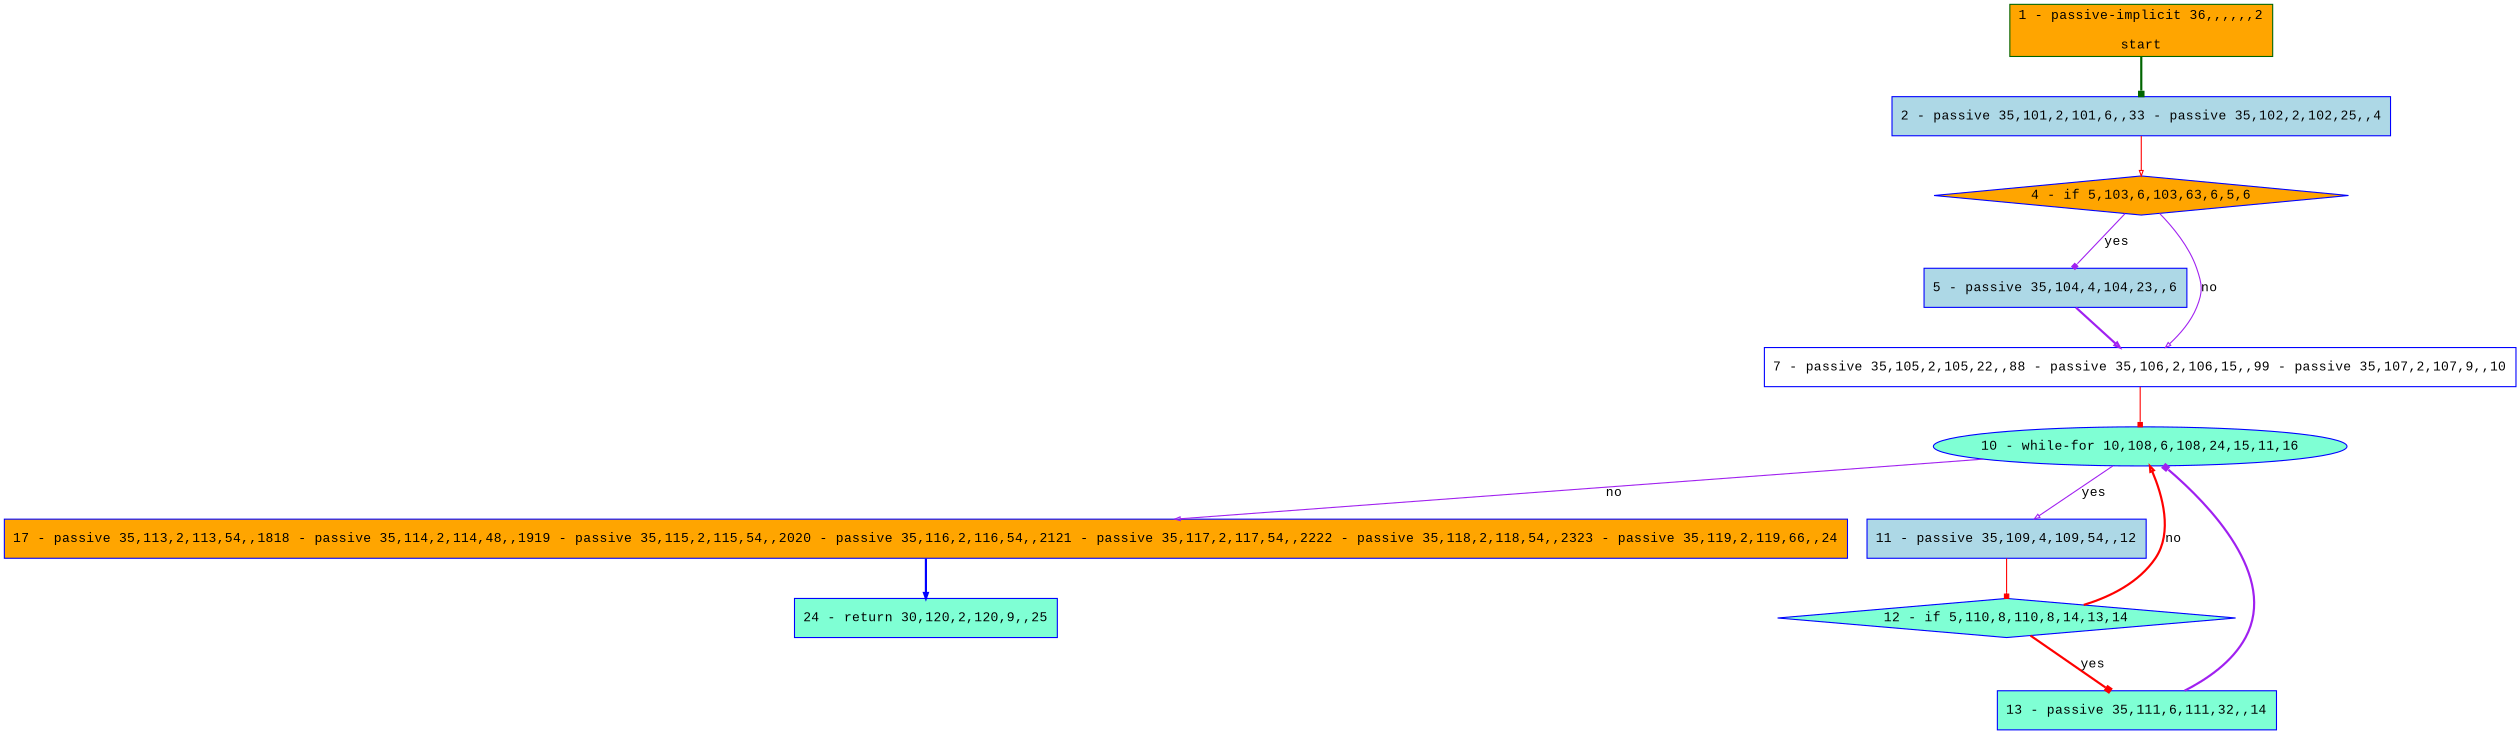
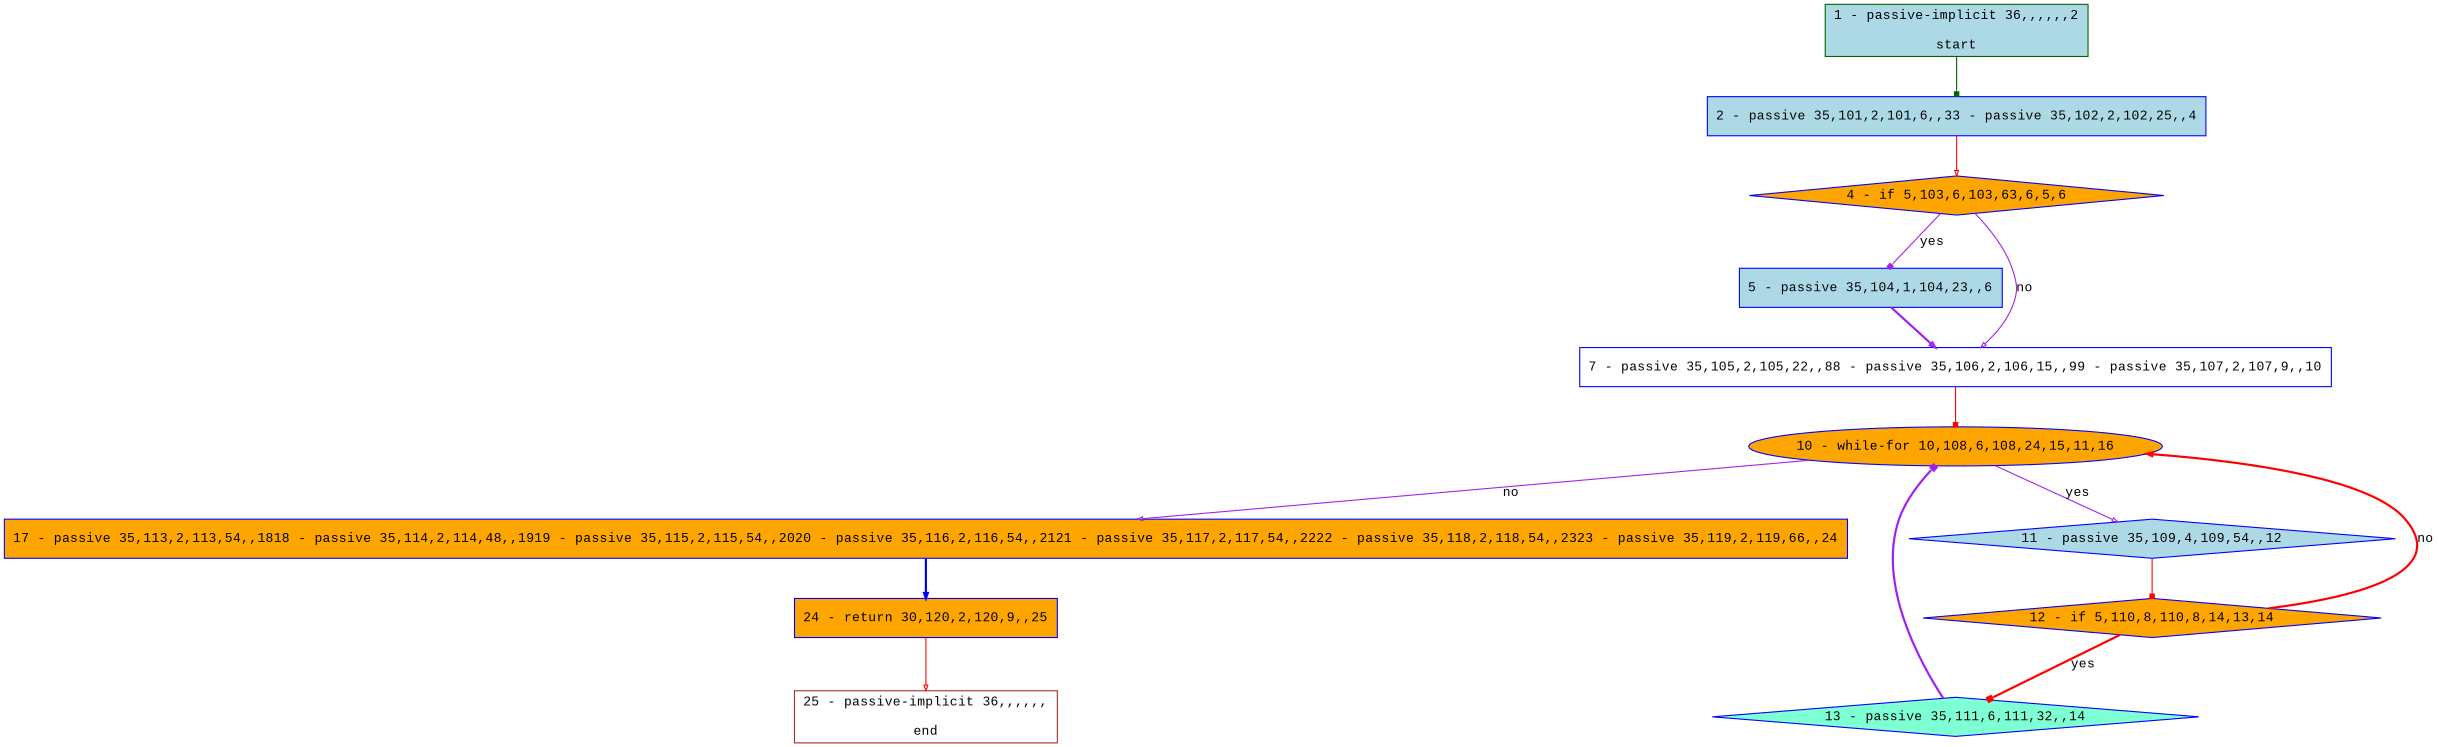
node "1 - passive-implicit 36,,,,,,2 start": fillcolor orange -> lightblue
edge "1 - passive-implicit 36,,,,,,2 start" -> "2 - passive 35,101,2,101,6,,33 - passive 35,102,2,102,25,,4": style bold -> solid
node "5 - passive 35,104,4,104,23,,6": label "5 - passive 35,104,4,104,23,,6" -> "5 - passive 35,104,1,104,23,,6"
node "10 - while-for 10,108,6,108,24,15,11,16": fillcolor aquamarine -> orange
node "11 - passive 35,109,4,109,54,,12": shape box -> diamond
node "24 - return 30,120,2,120,9,,25": fillcolor aquamarine -> orange
node "12 - if 5,110,8,110,8,14,13,14": fillcolor aquamarine -> orange
node "13 - passive 35,111,6,111,32,,14": shape box -> diamond
node "25 - passive-implicit 36,,,,,, end": added
